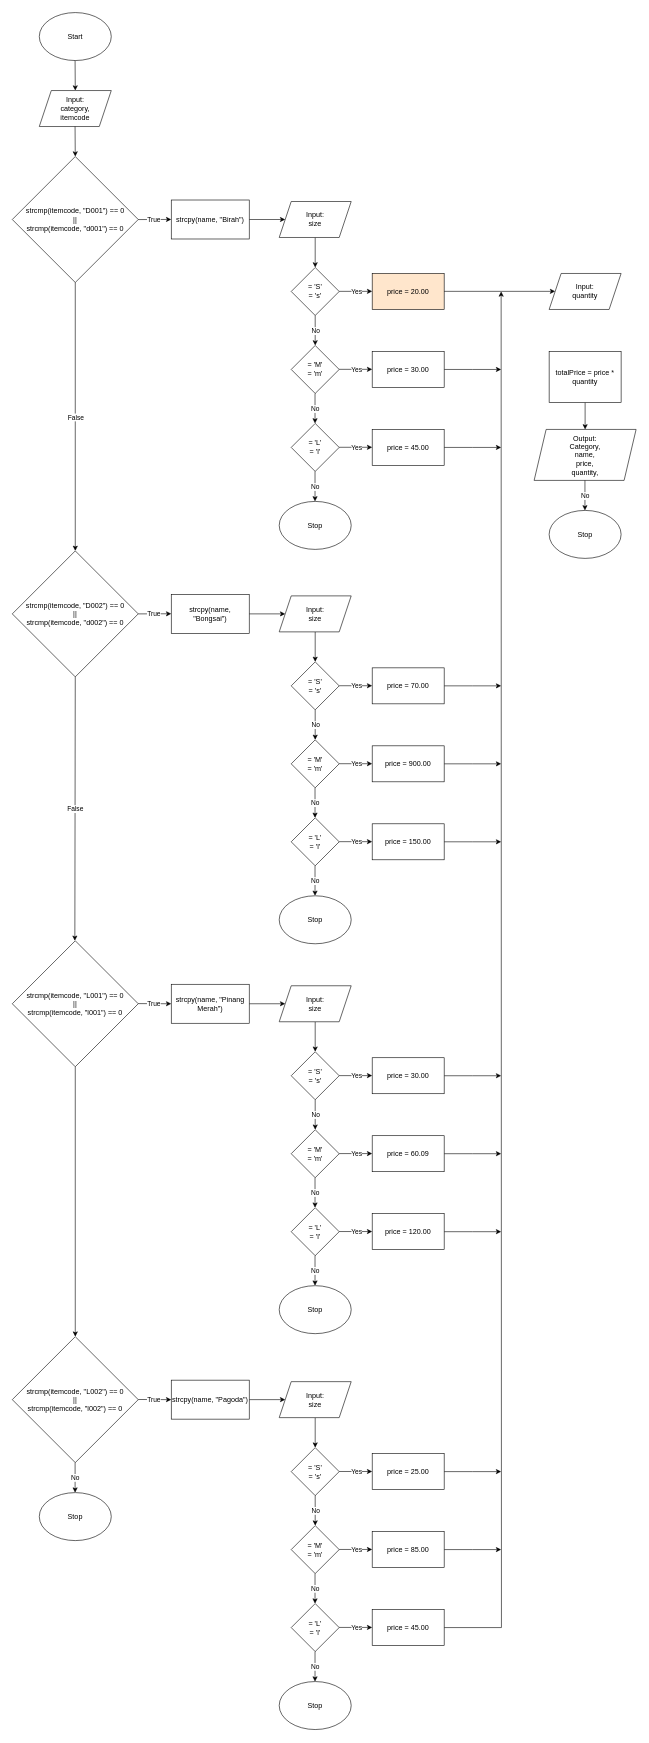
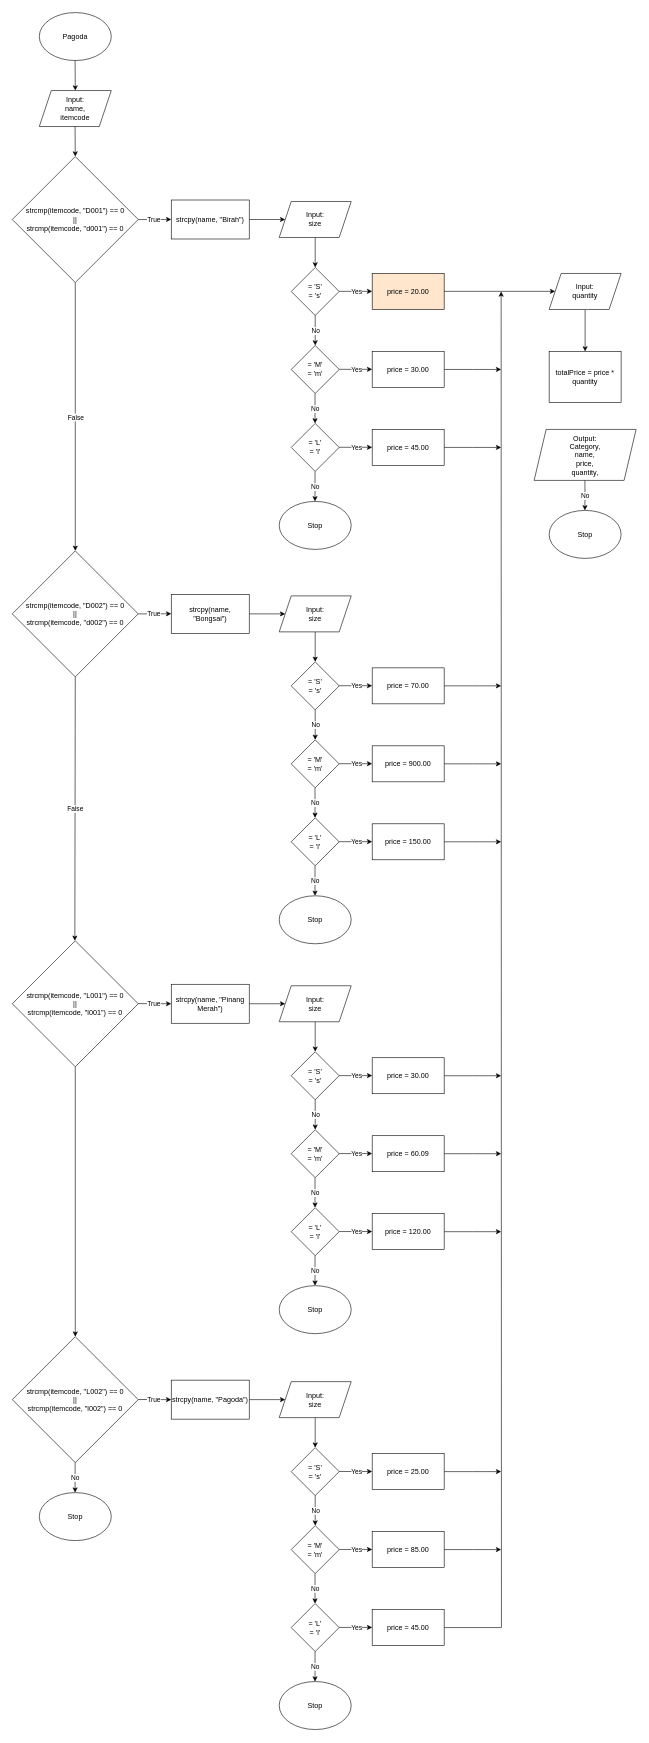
node "Start": label "Start" -> "Pagoda"
node "Input: category, itemcode": label "Input: category, itemcode" -> "Input: name, itemcode"
edge "Input: quantity" -> "totalPrice = price * quantity": added
edge "totalPrice = price * quantity" -> "Output: Category, name, price, quantity,": removed
